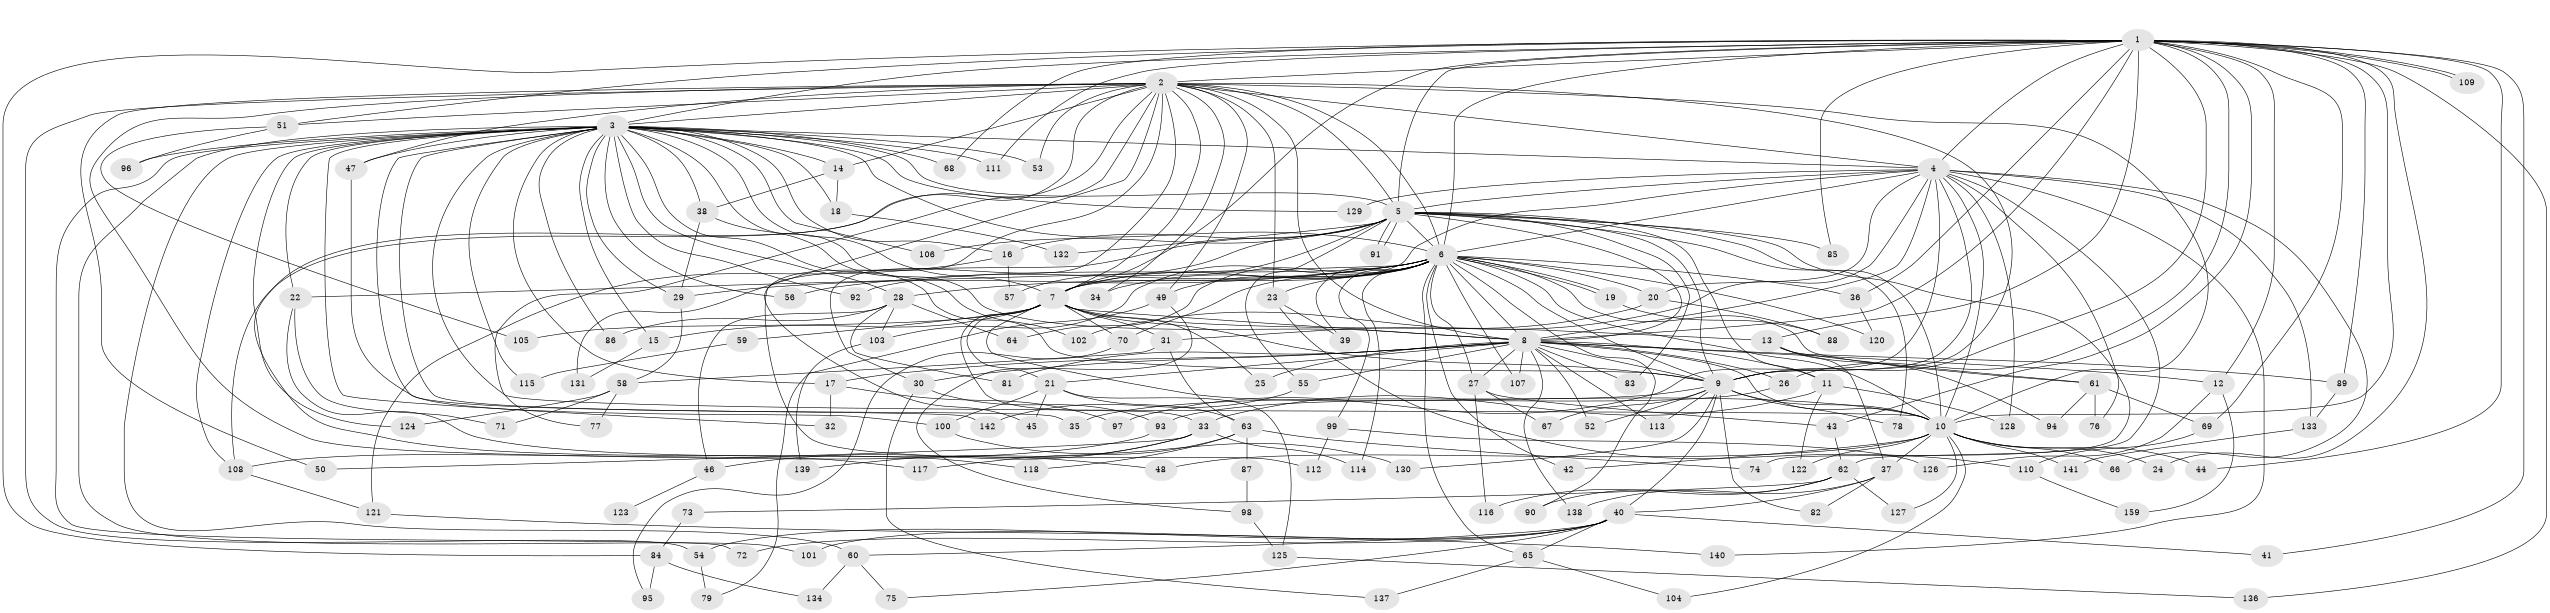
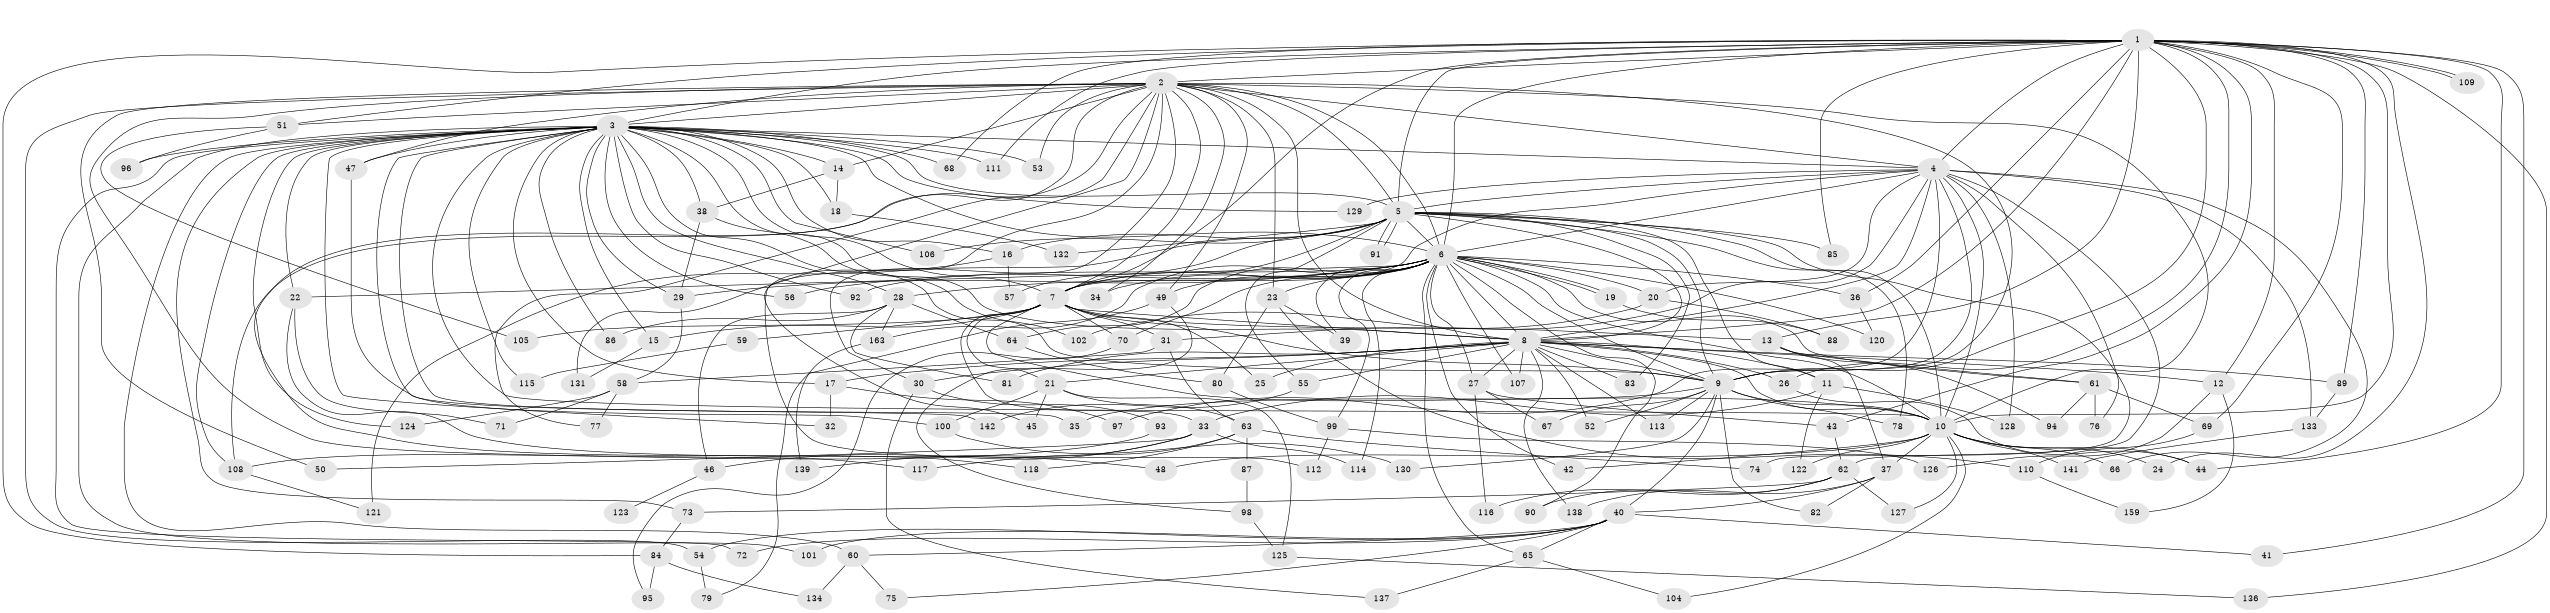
node "103": label "103" -> "163"
edge "3" -- "73": added
node "80": added
edge "26" -- "93": now "26" -- "44"
node "140": removed
